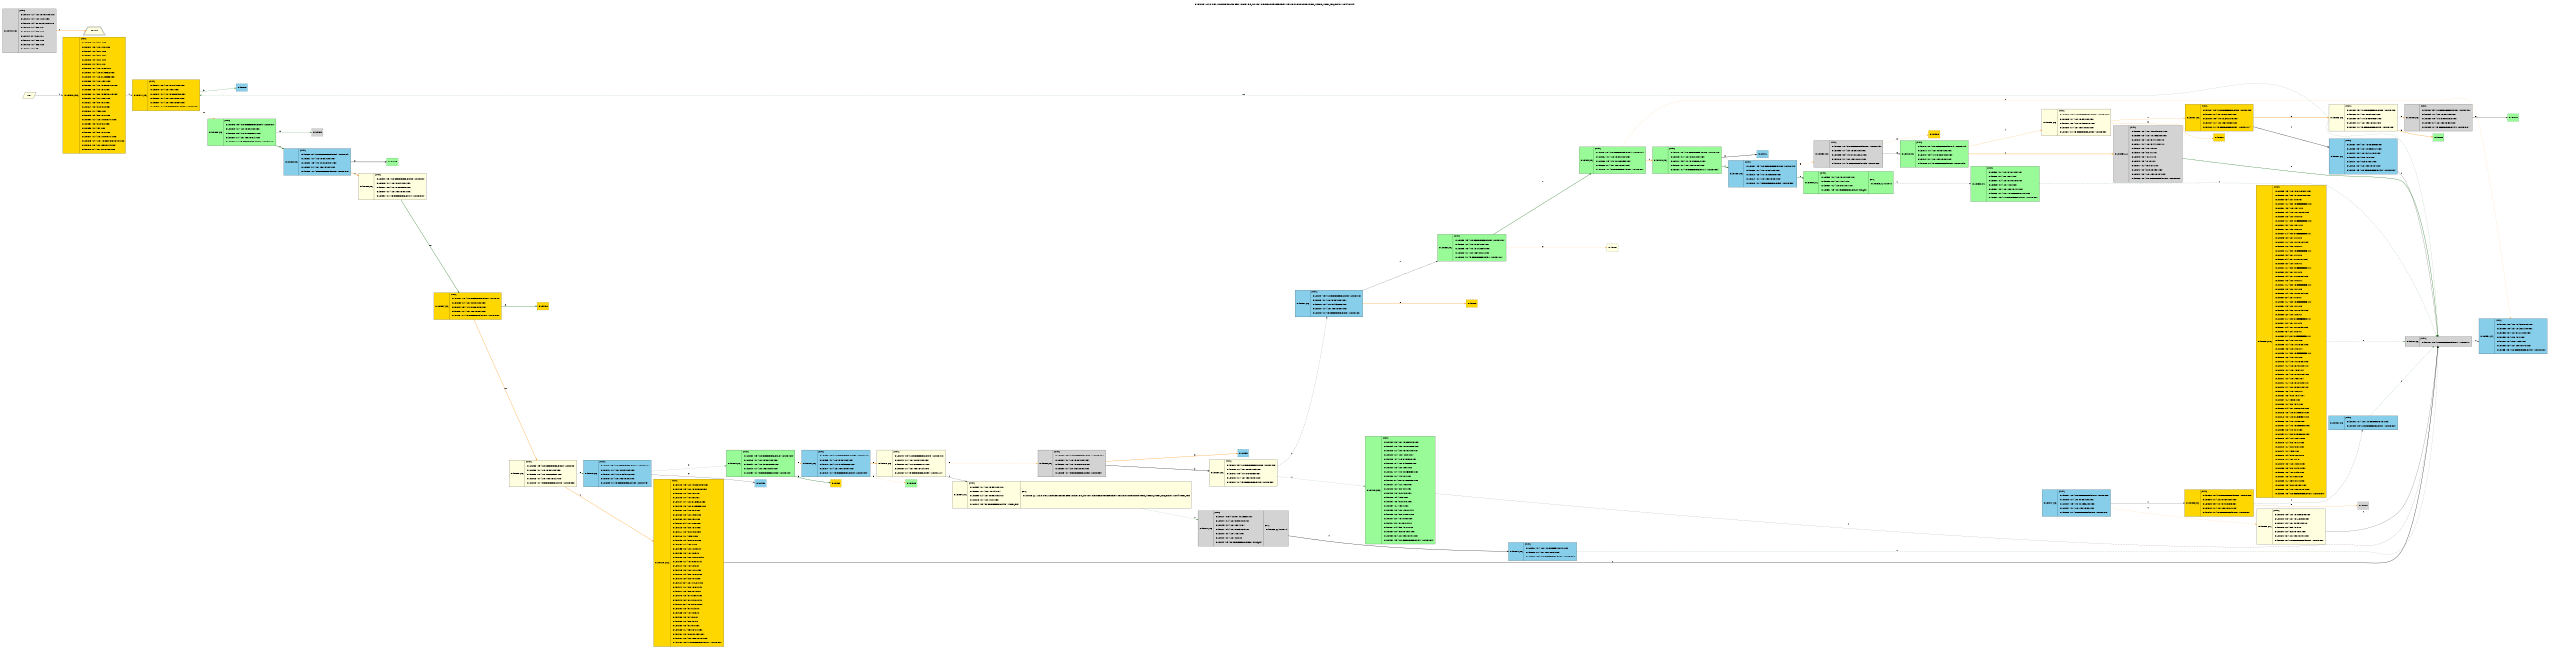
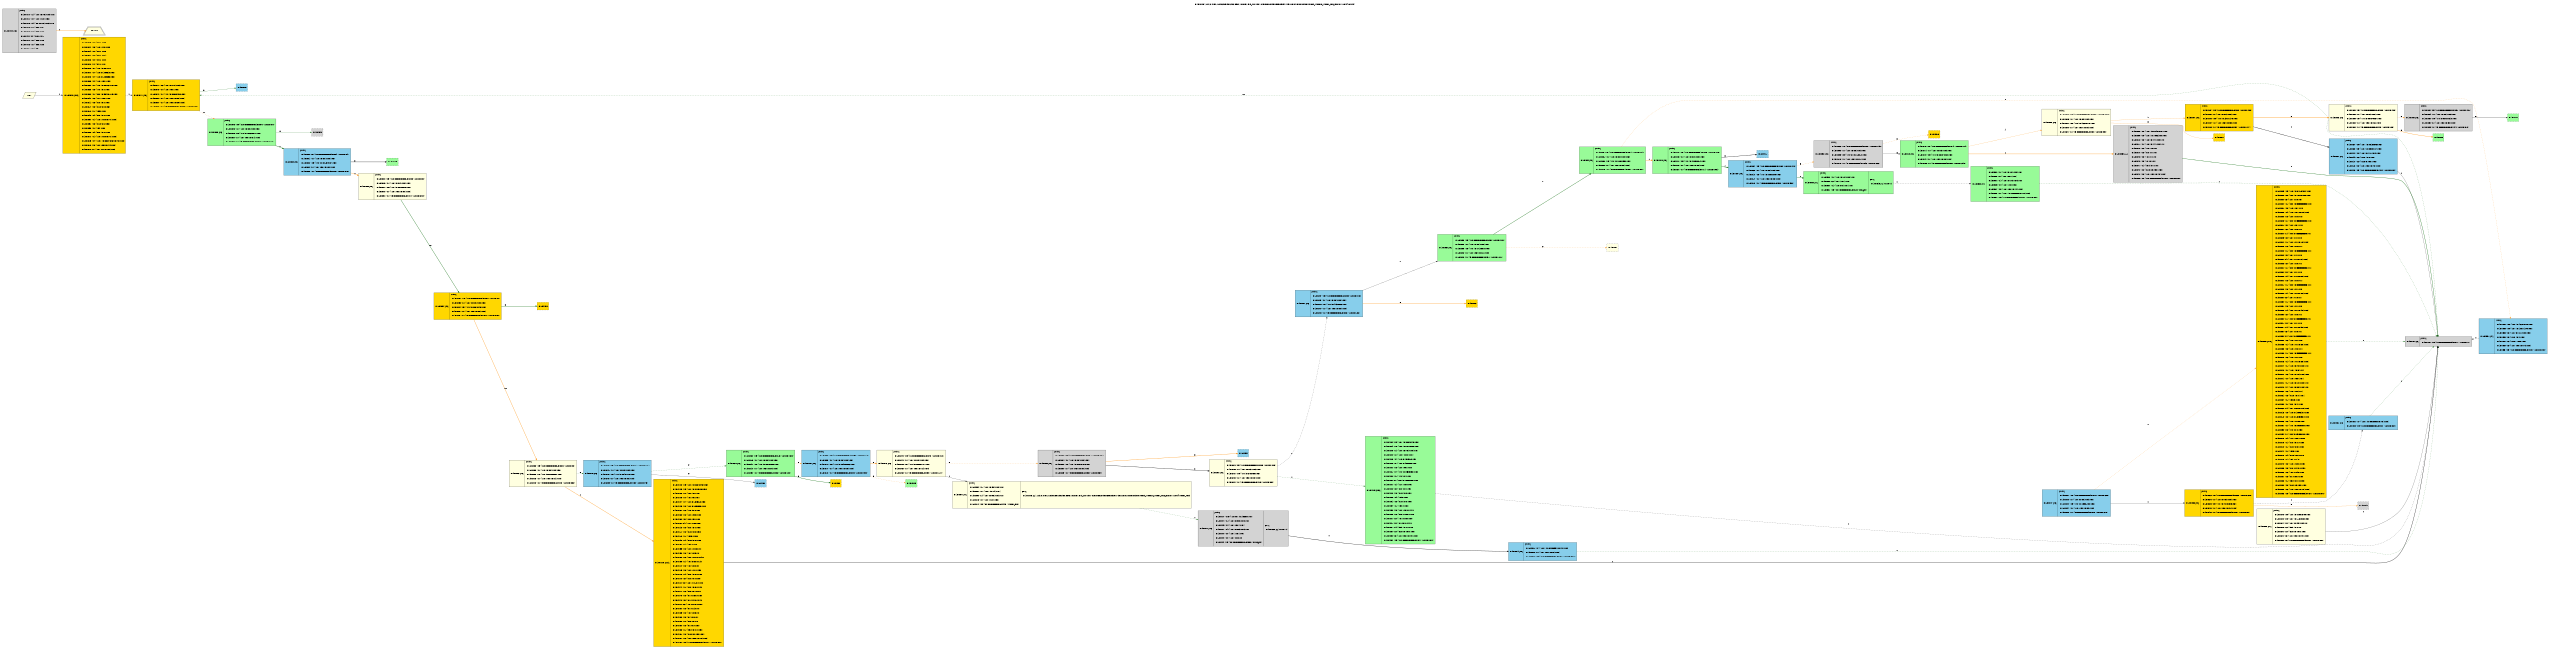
edge "0x4022a1 [5]" -> "0x401ee6 [27]": reversed
edge "0x401c17 [28]" -> "0x401d98 [27]": now "0x401c17 [28]" -> "0x401c85 [275]"
